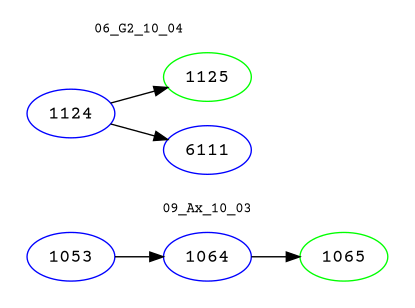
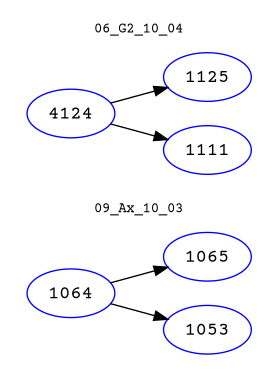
node "1125": color green -> blue
node "1124": label "1124" -> "4124"
node "6111": label "6111" -> "1111"
edge "1053" -> "1064": reversed
node "1065": color green -> blue
